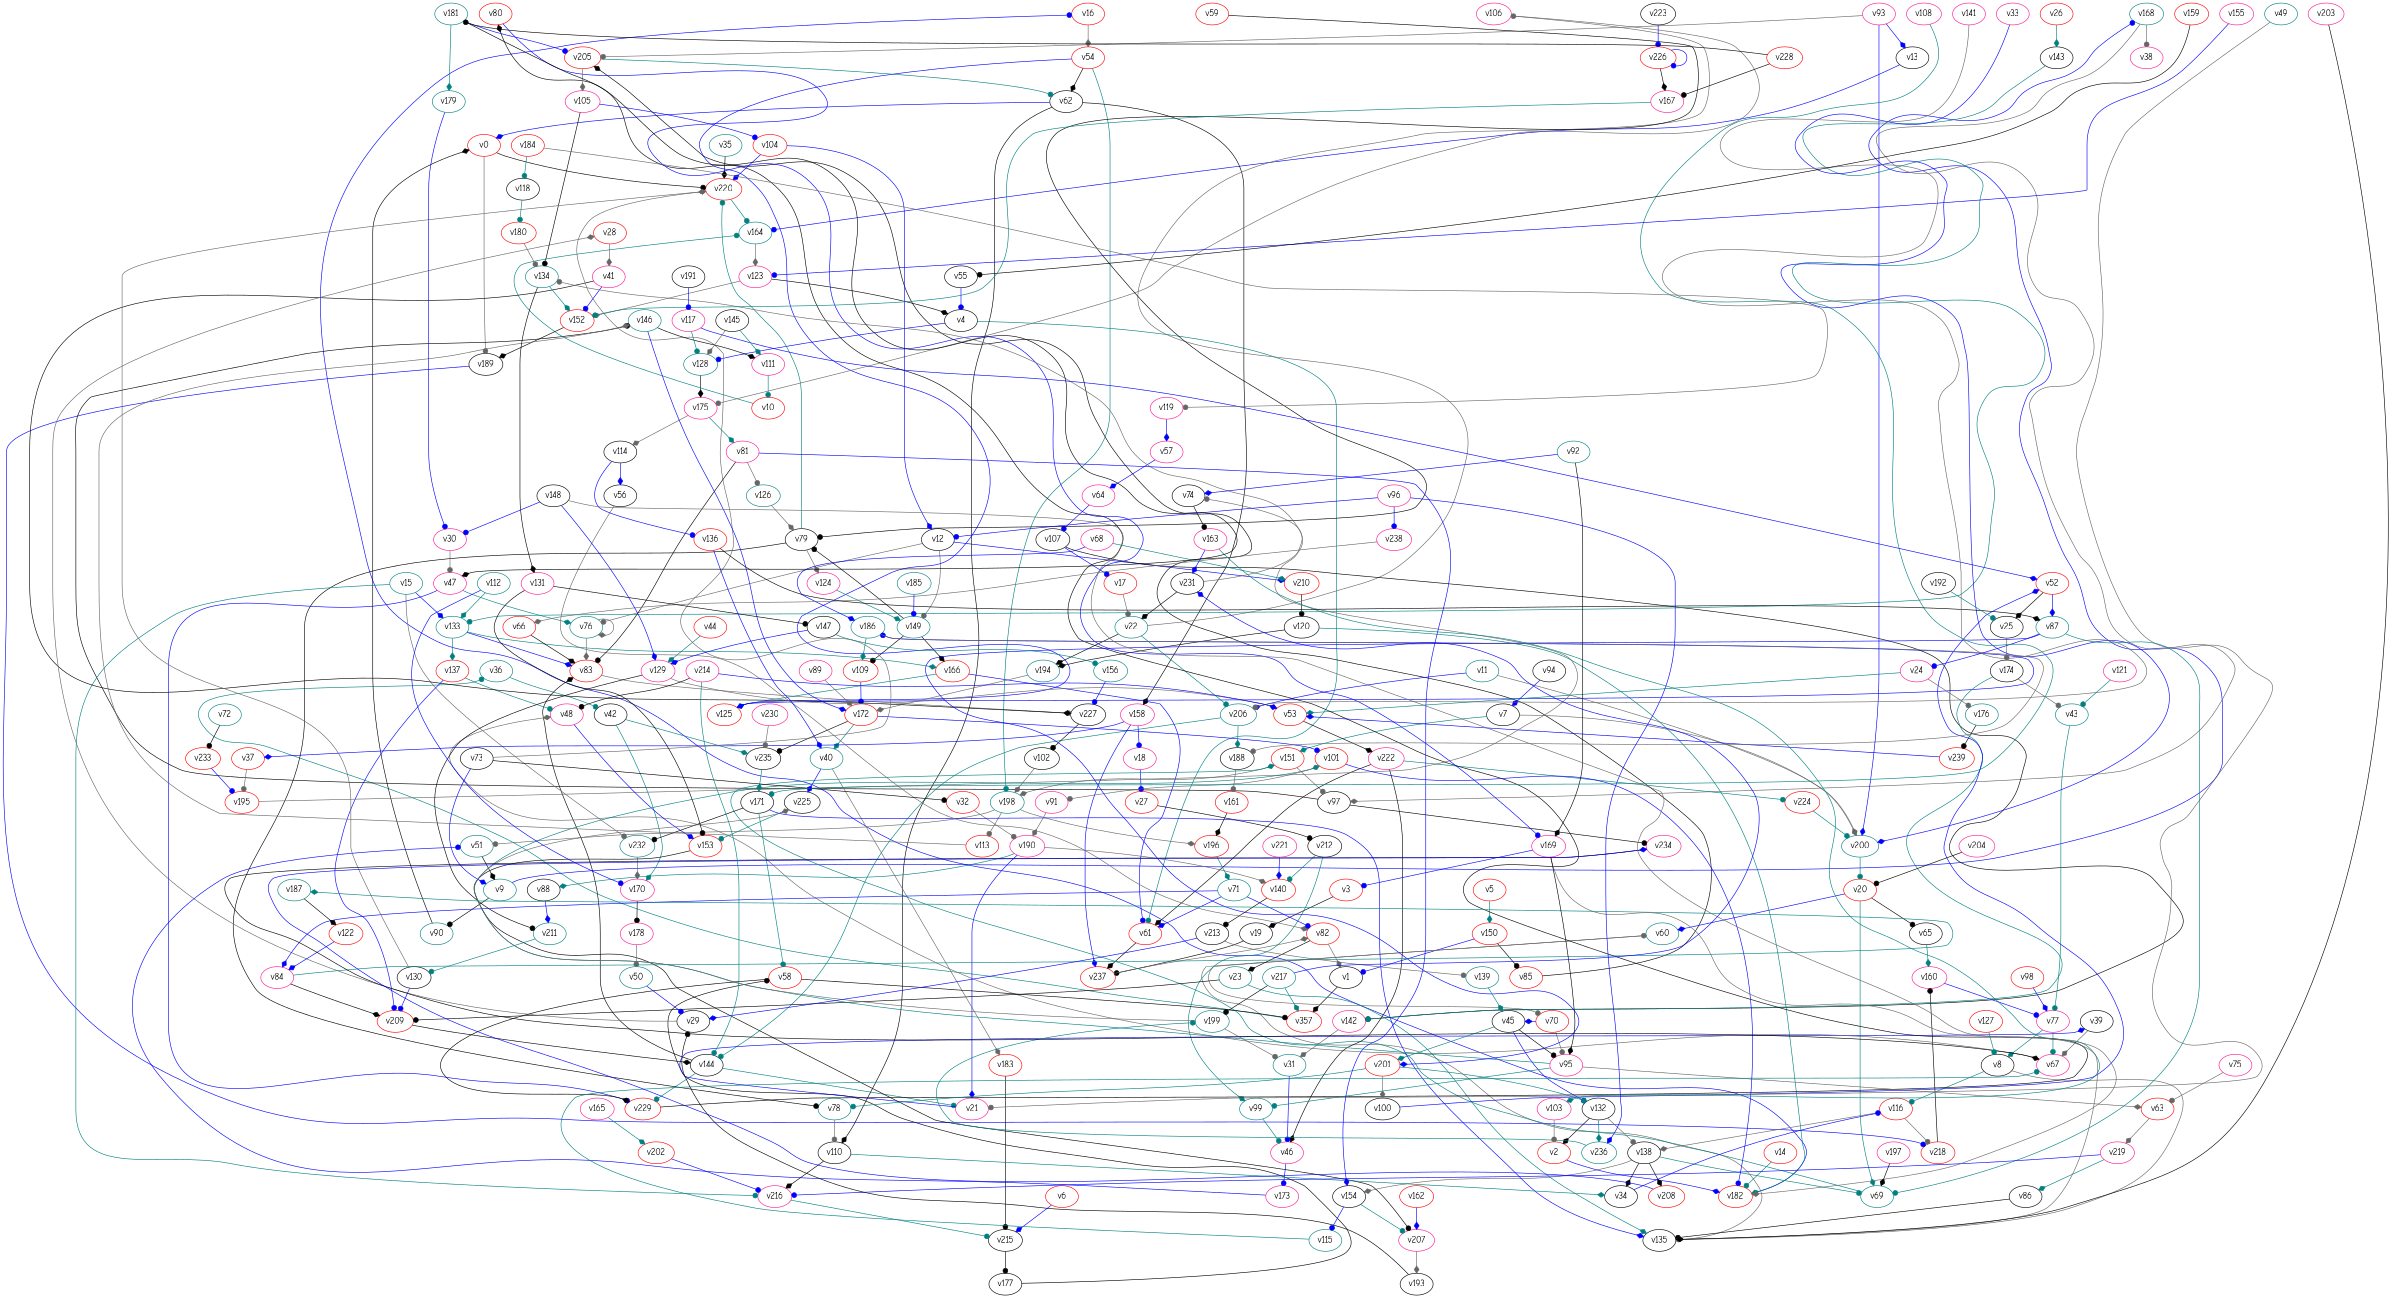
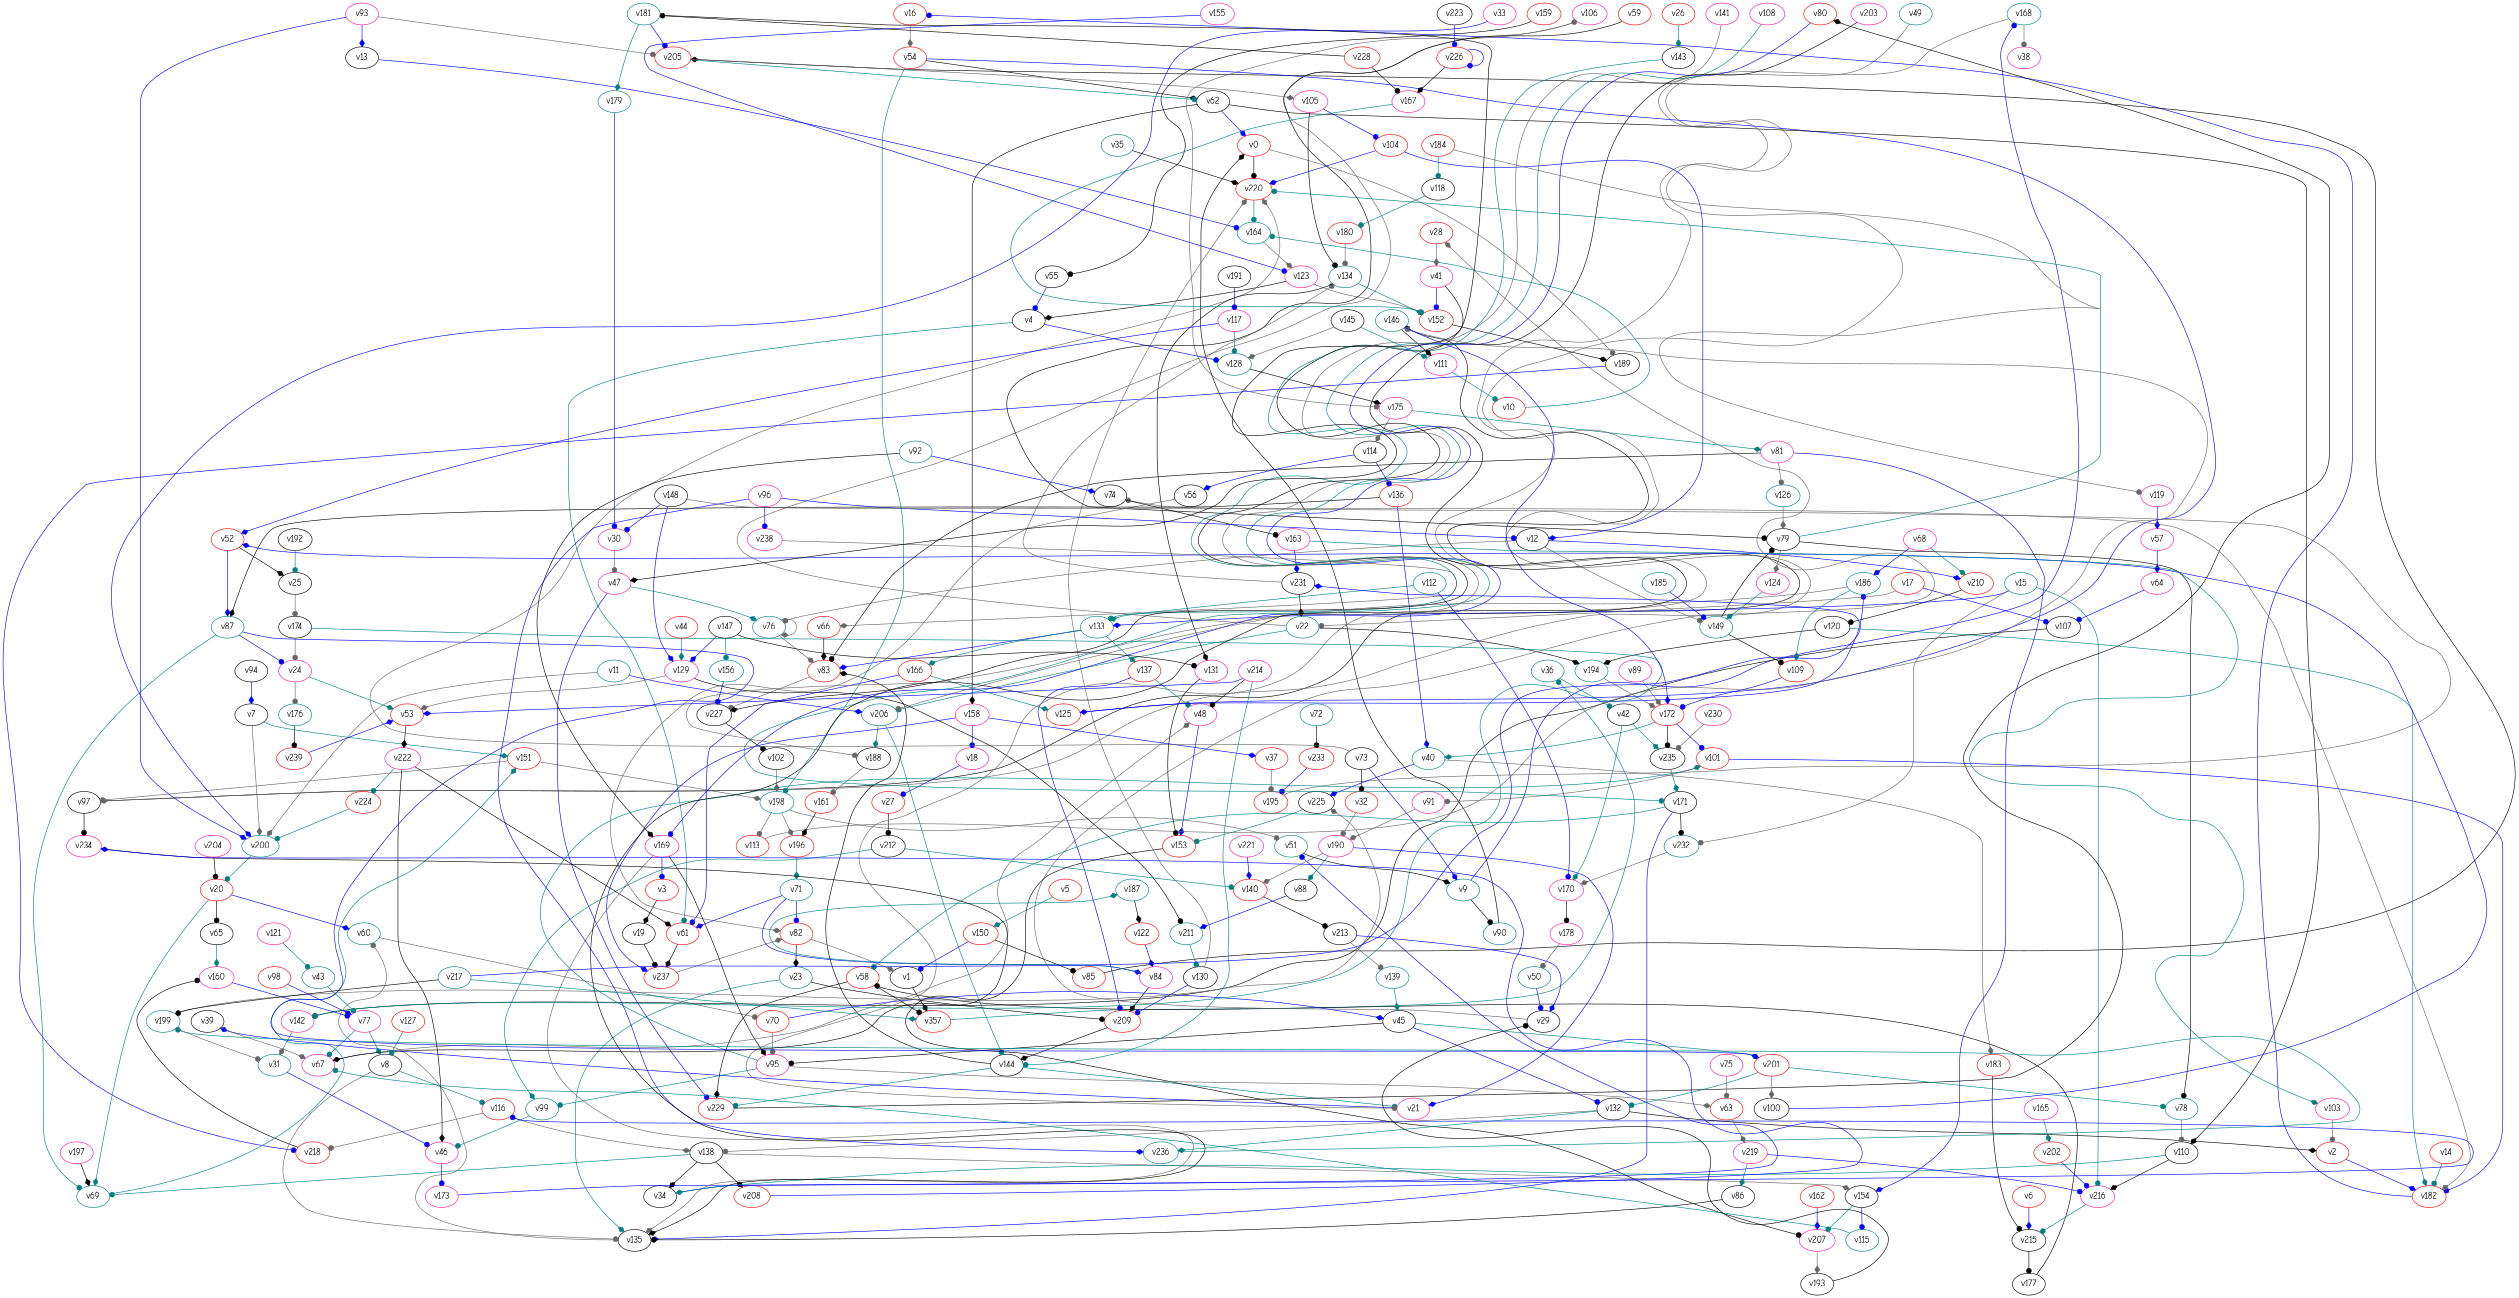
edge "v107" -> "v17": reversed
edge "v131" -> "v147": reversed
edge "v149" -> "v166": removed
edge "v174" -> "v43": now "v174" -> "v24"
